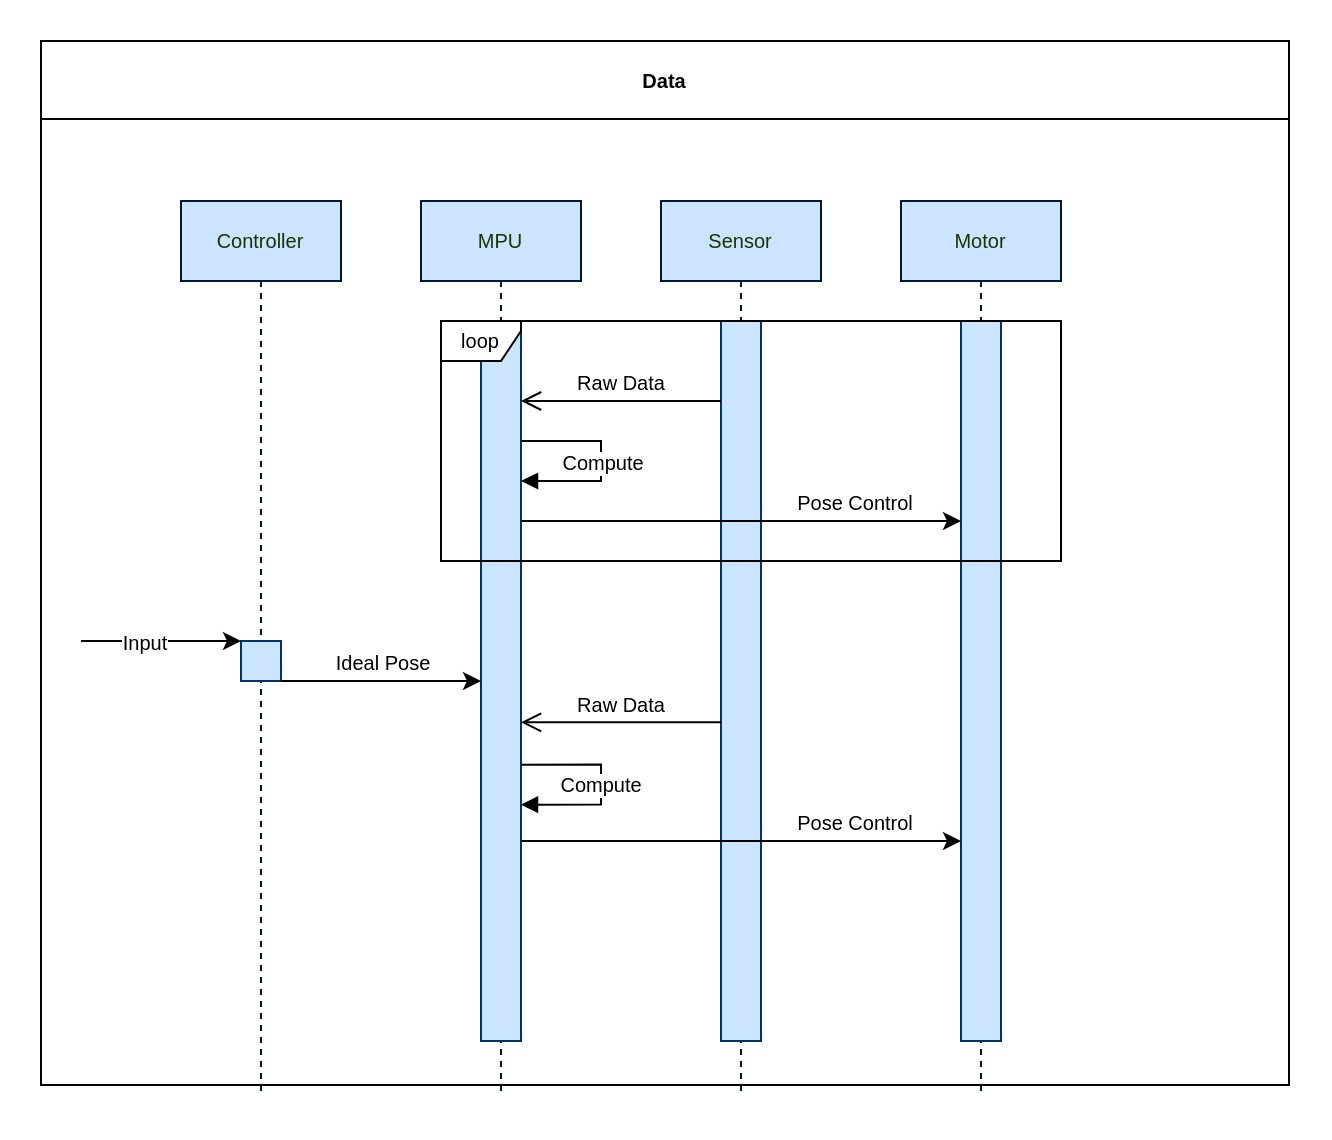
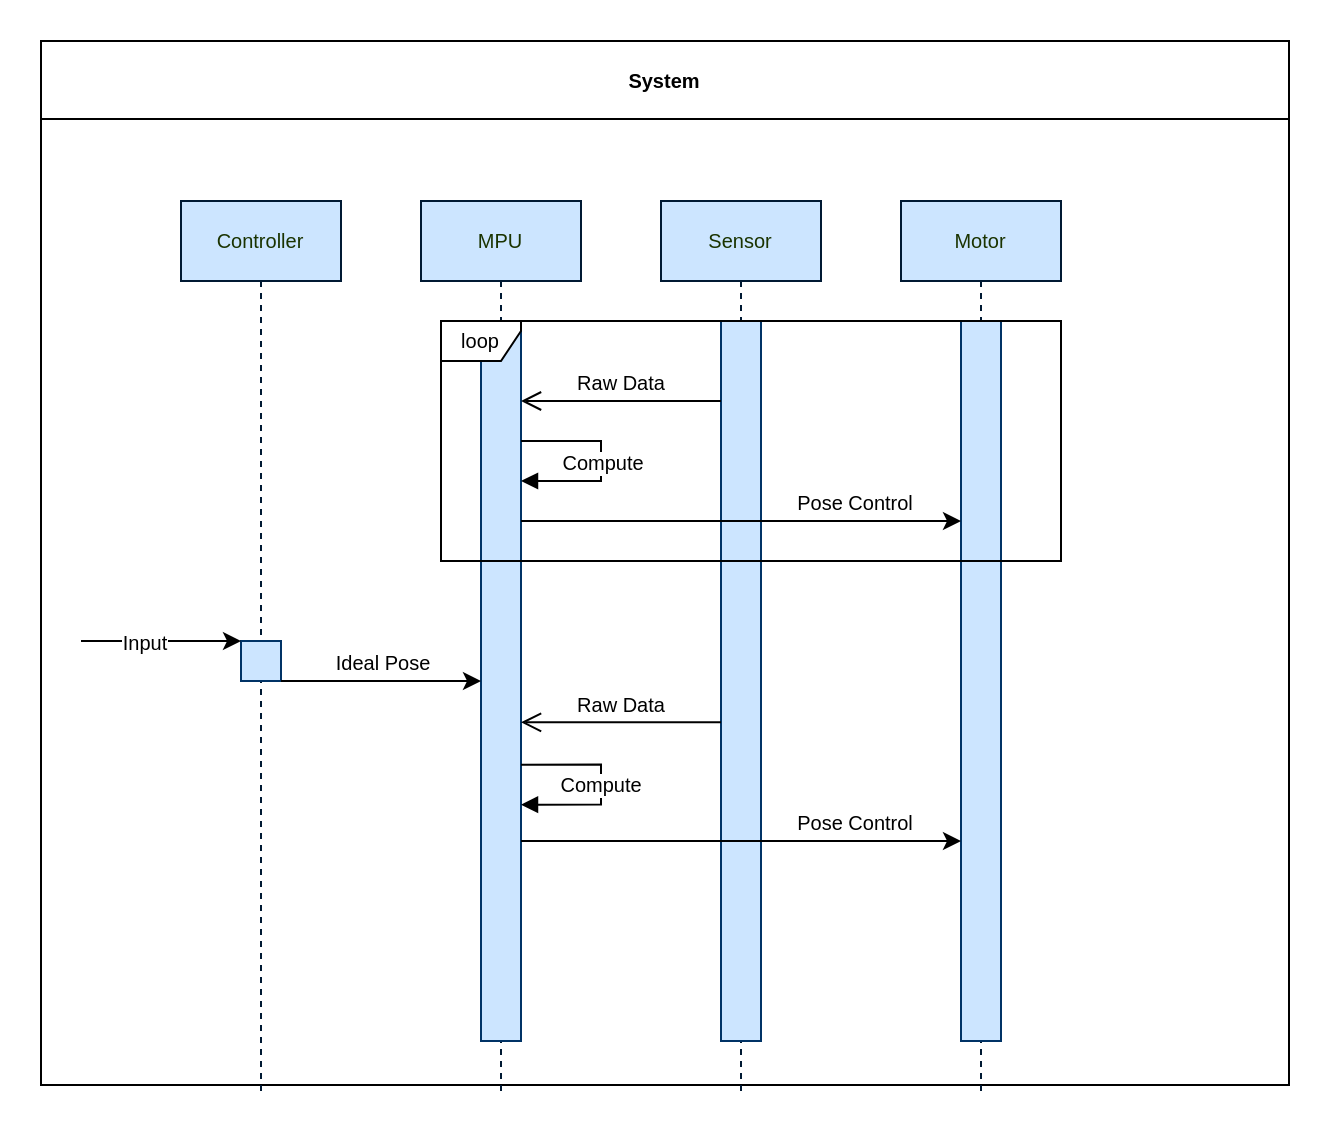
node "Data": label "Data" -> "System"
